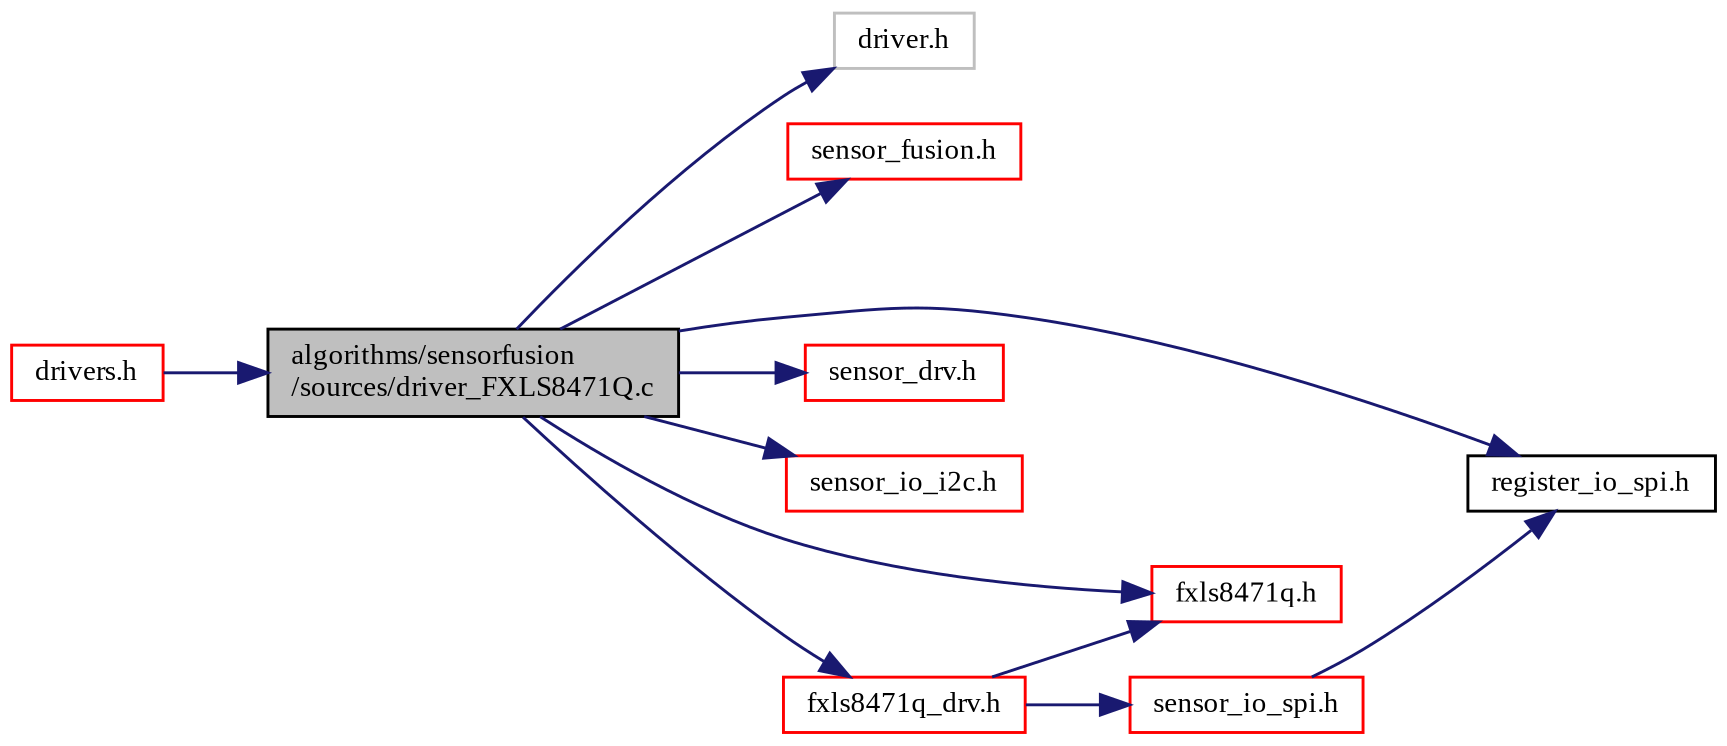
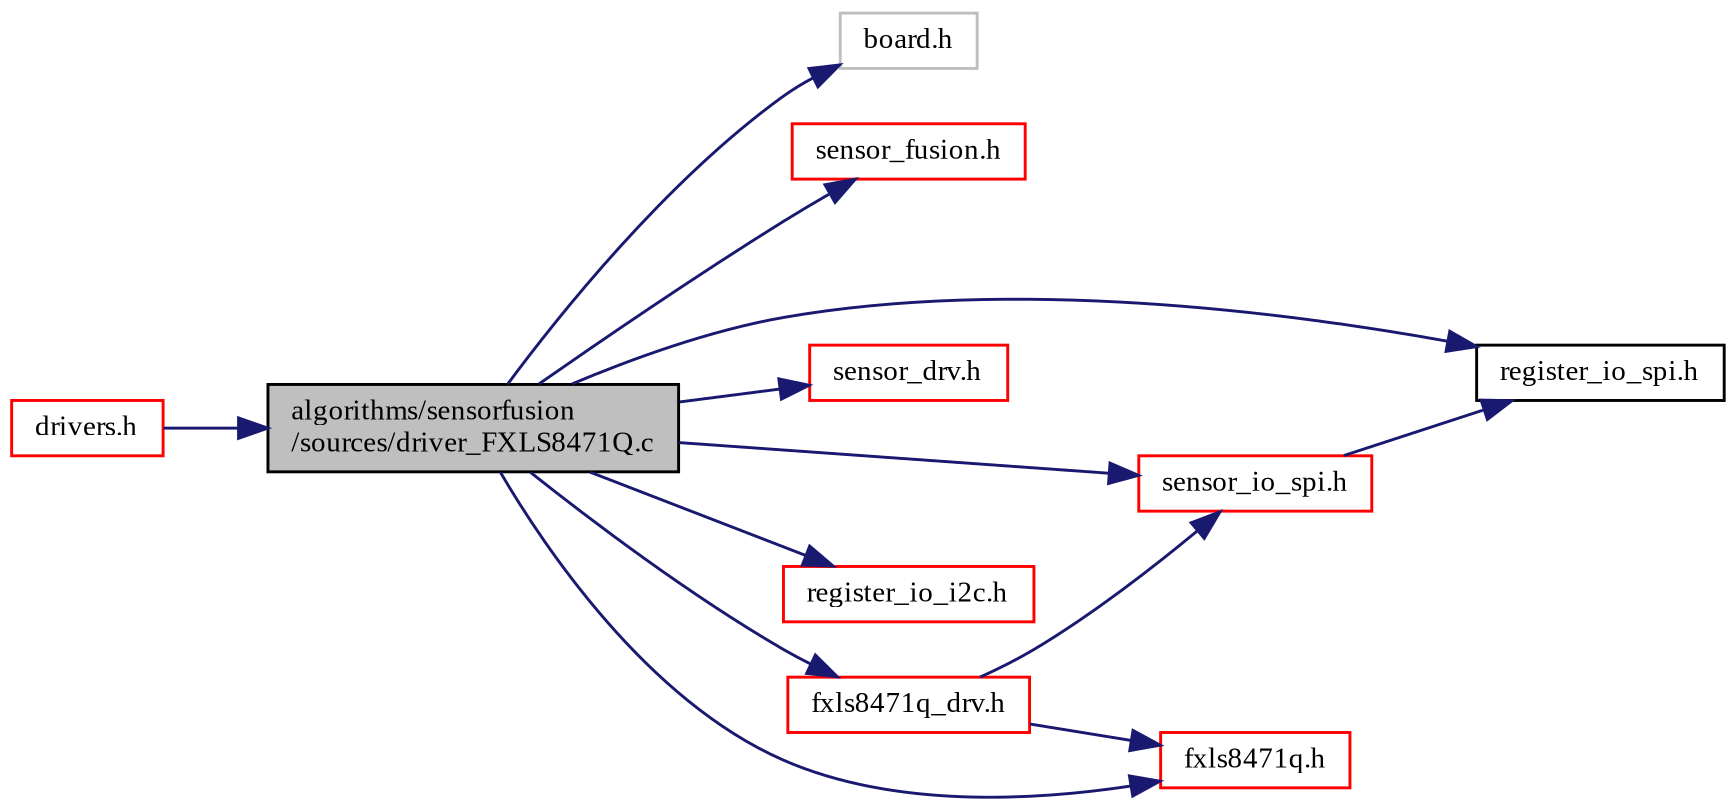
node "driver.h": label "driver.h" -> "board.h"
edge "algorithms/sensorfusion /sources/driver_FXLS8471Q.c" -> "sensor_io_spi.h": added
node "sensor_io_i2c.h": label "sensor_io_i2c.h" -> "register_io_i2c.h"
